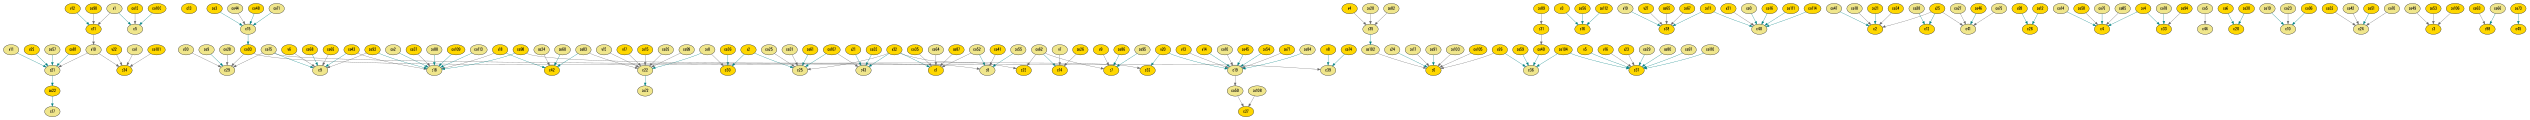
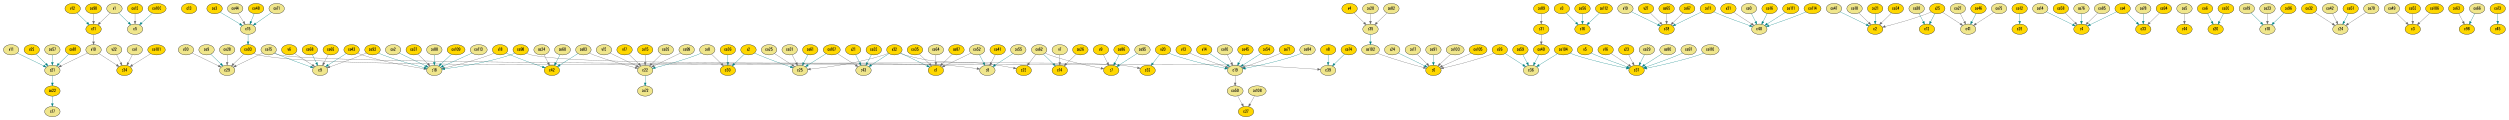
node "v28": removed
node "c44": fillcolor khaki -> gold
node "v22": fillcolor gold -> khaki
